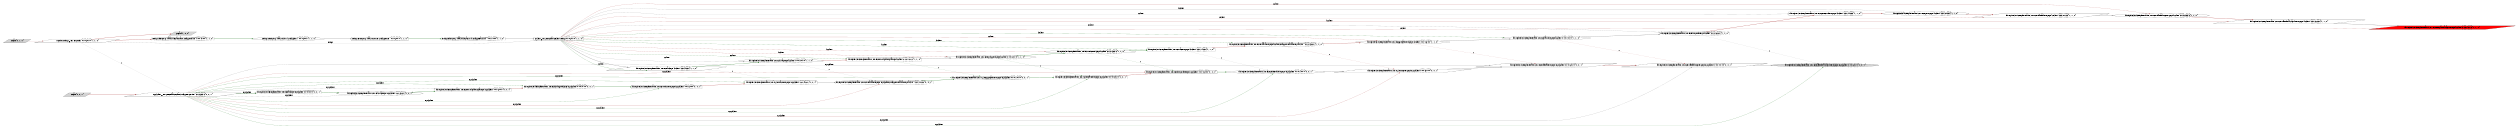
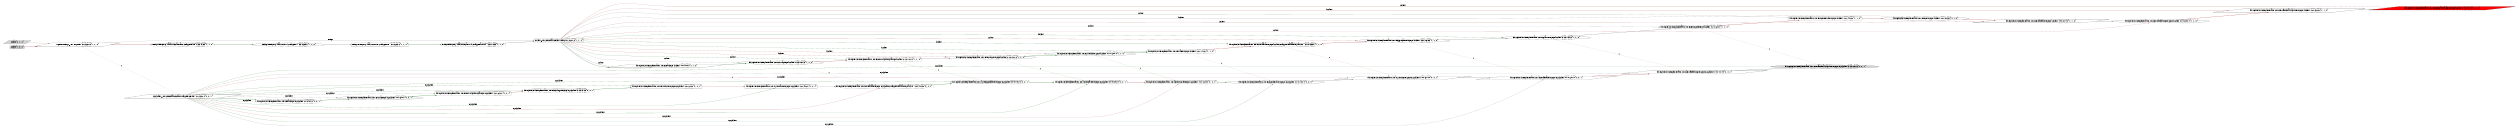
node "prepare['1', '0', '0']": shape parallelogram -> cylinder
edge "Properties settings = new Properties()@@@3@@@['1', '1', '0']" -> "prepare['1', '0', '0']": reversed
node "prepare['0', '0', '1']": removed
